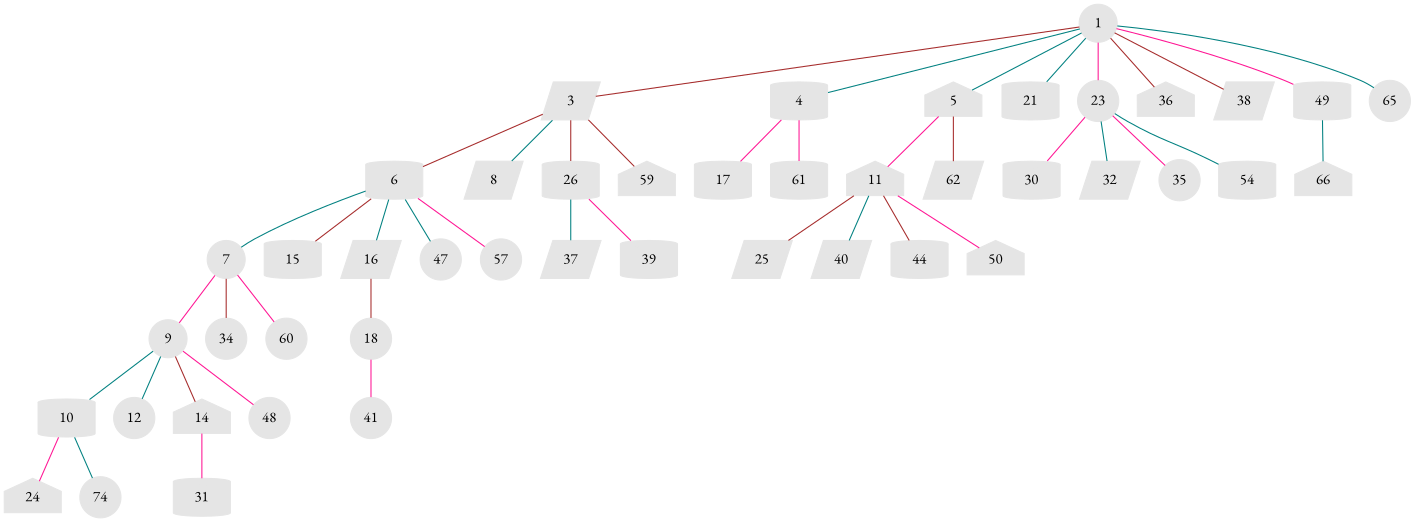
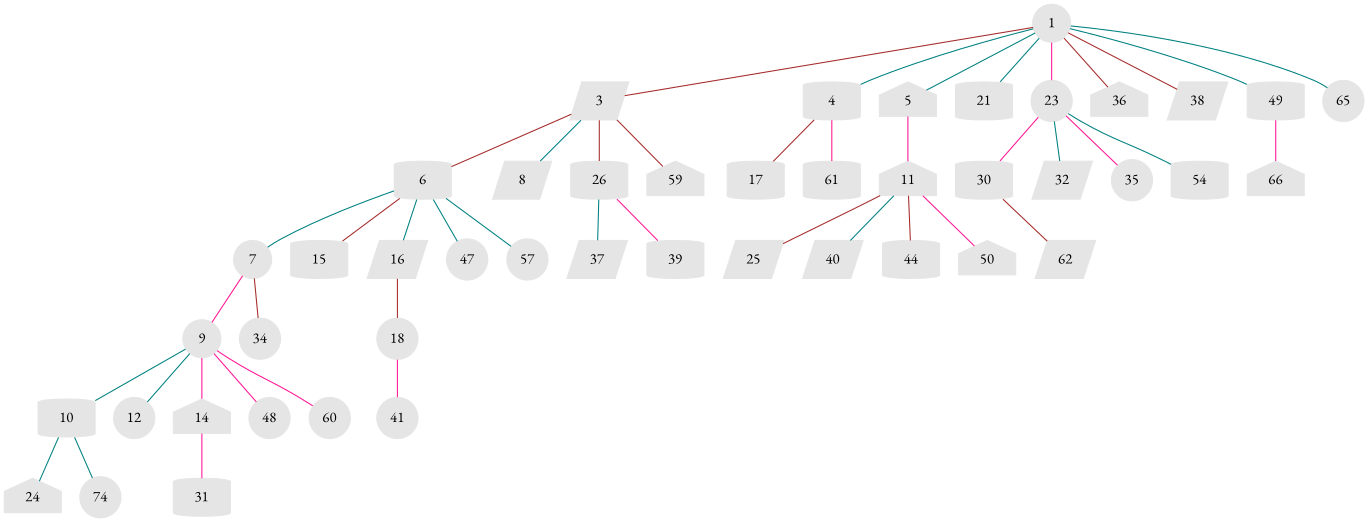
edge "1" -- "49": color deeppink -> teal
edge "5" -- "62": now "30" -- "62"
edge "4" -- "17": color deeppink -> brown
edge "49" -- "66": color teal -> deeppink
edge "6" -- "57": color deeppink -> teal
edge "7" -- "60": now "9" -- "60"
edge "9" -- "14": color brown -> deeppink
edge "10" -- "24": color deeppink -> teal
